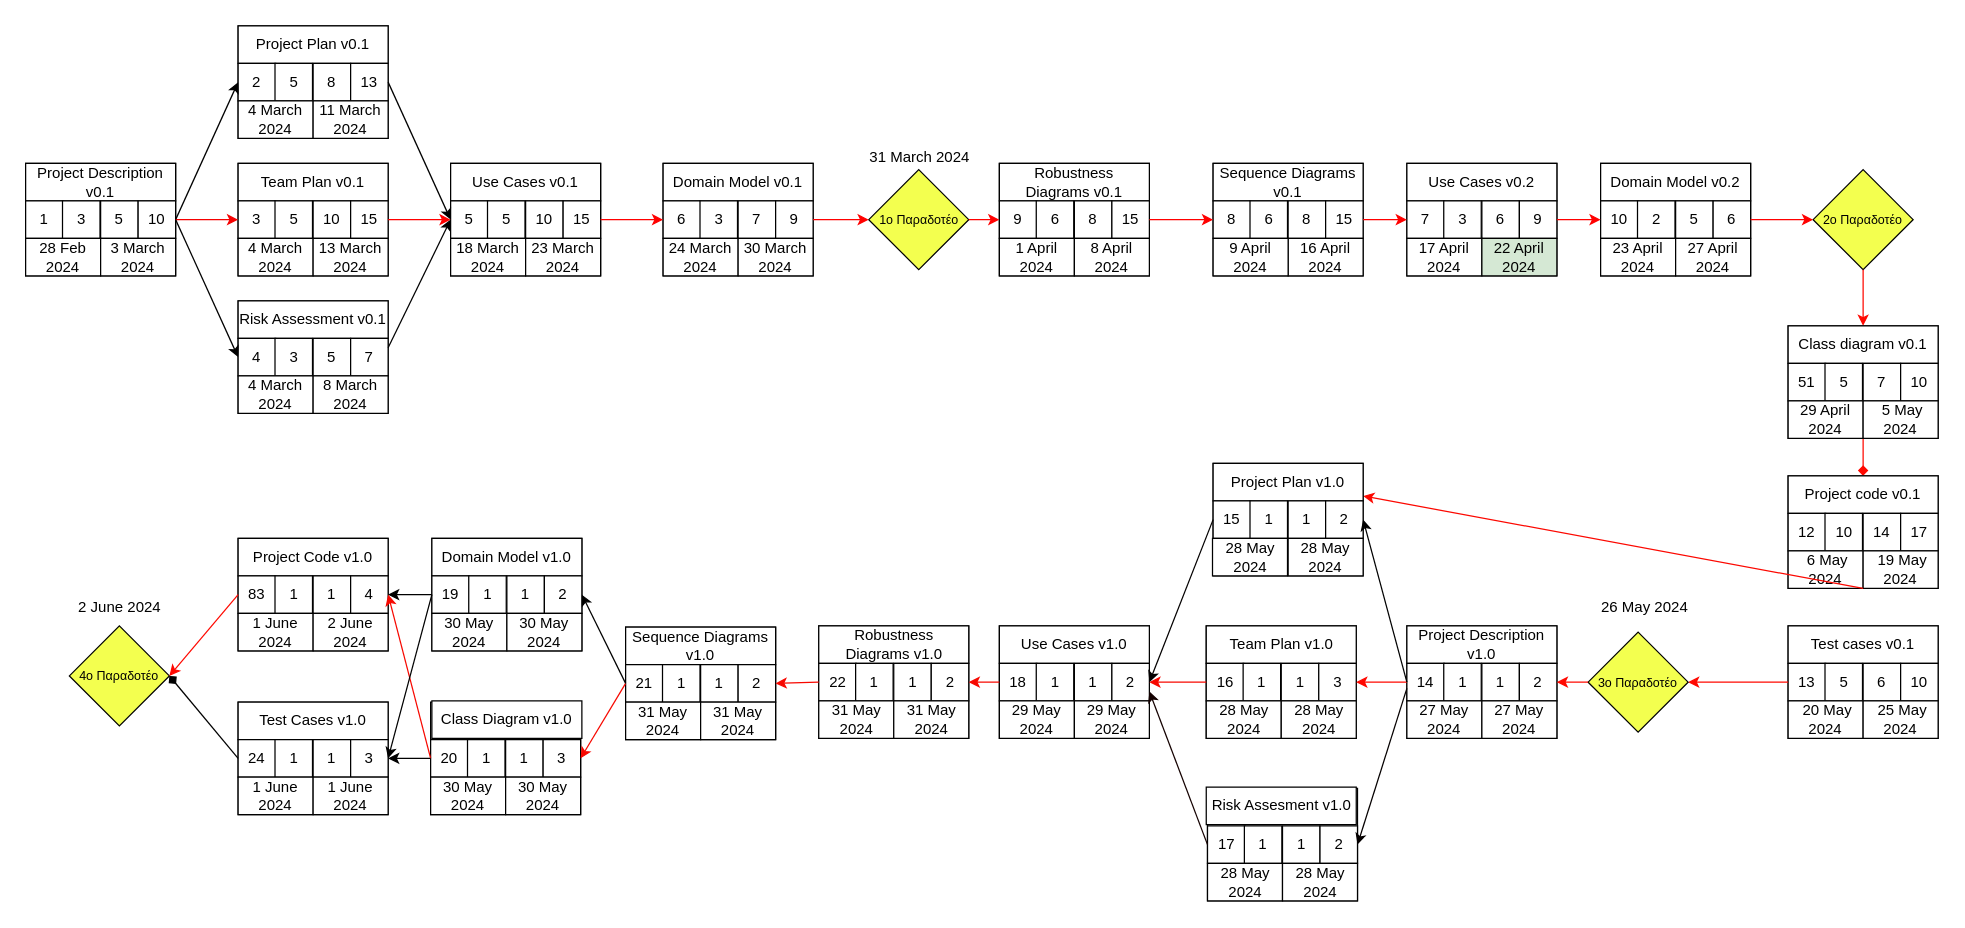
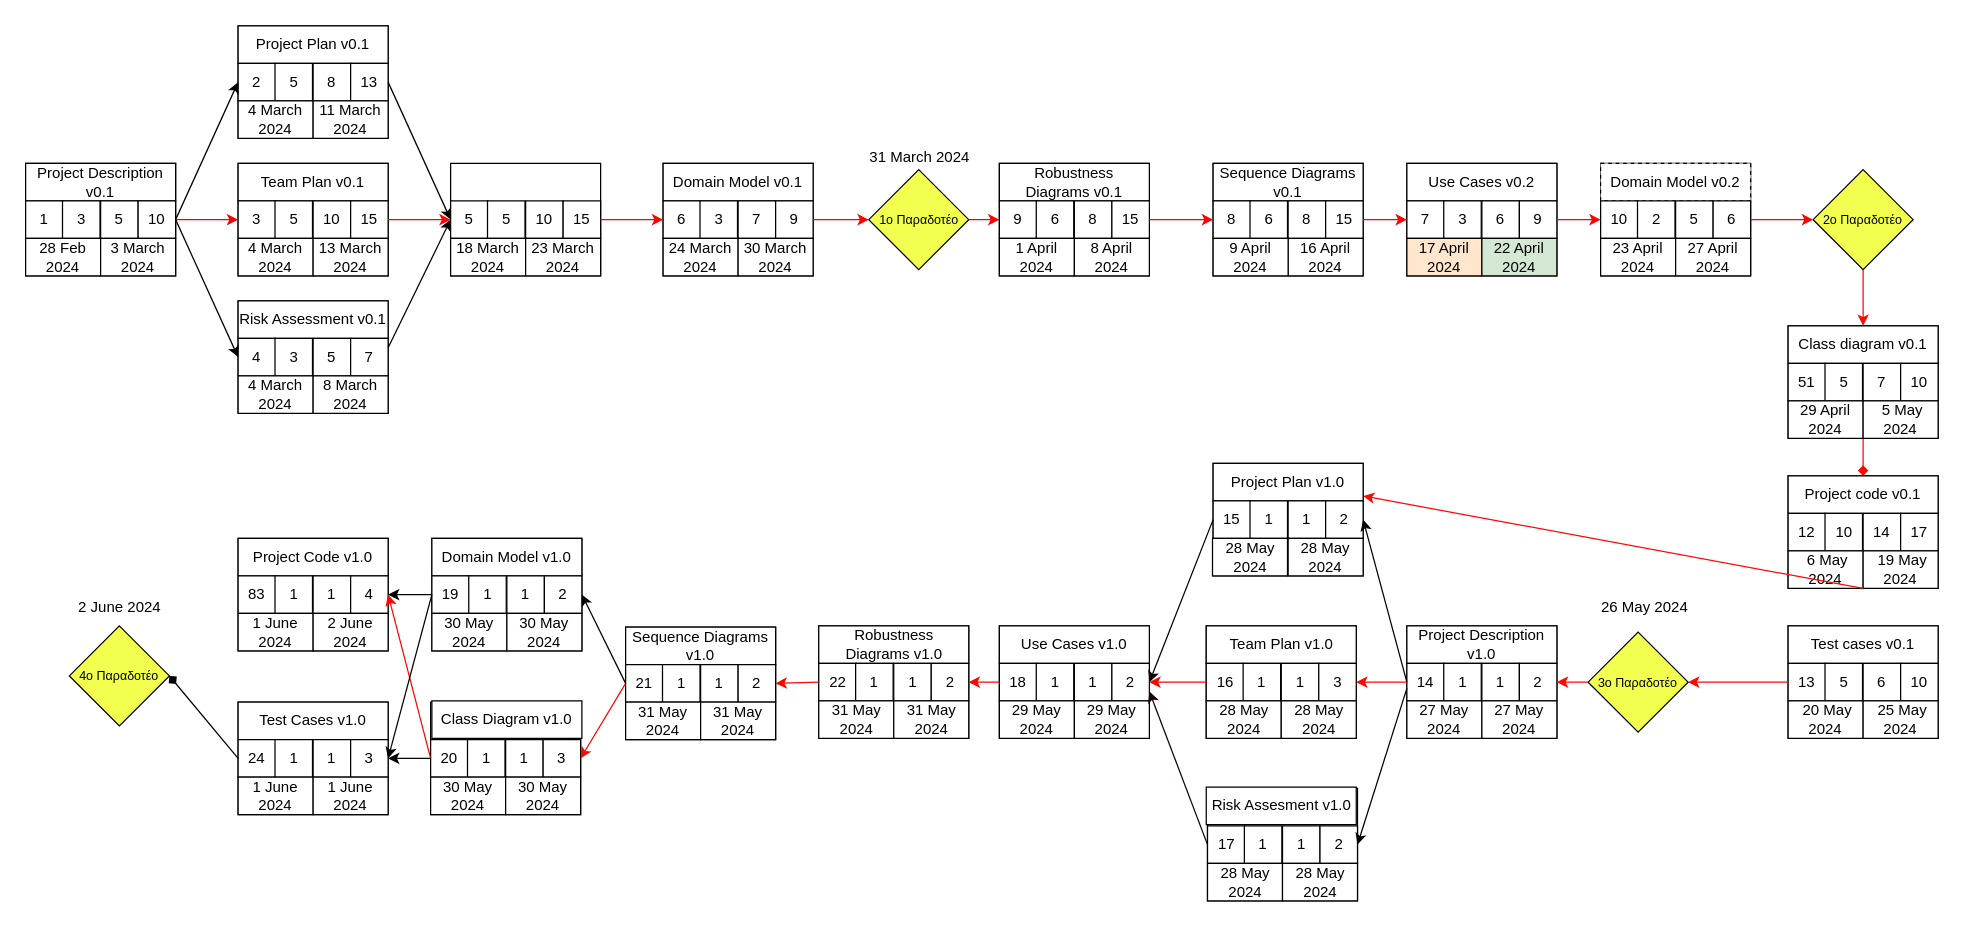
node "Use Cases v0.1": removed
node "Domain Model v0.2": style solid -> dashed
node "17 April 2024": fillcolor #ffffff -> #ffe6cc
edge "83" -> "4o Παραδοτέο": removed
